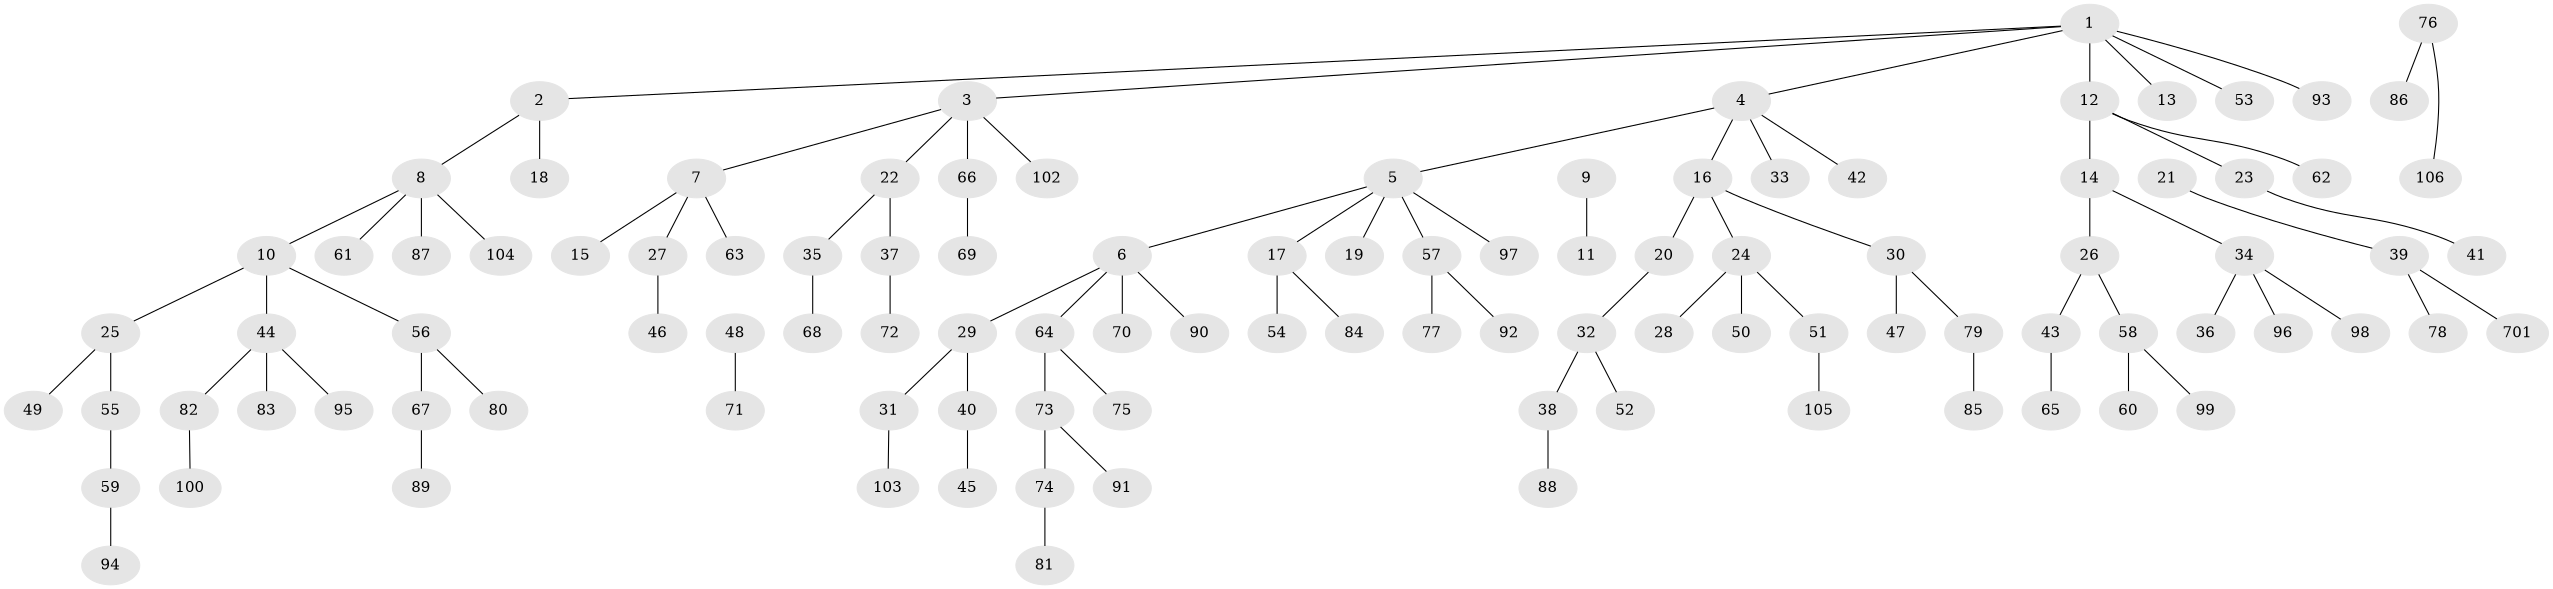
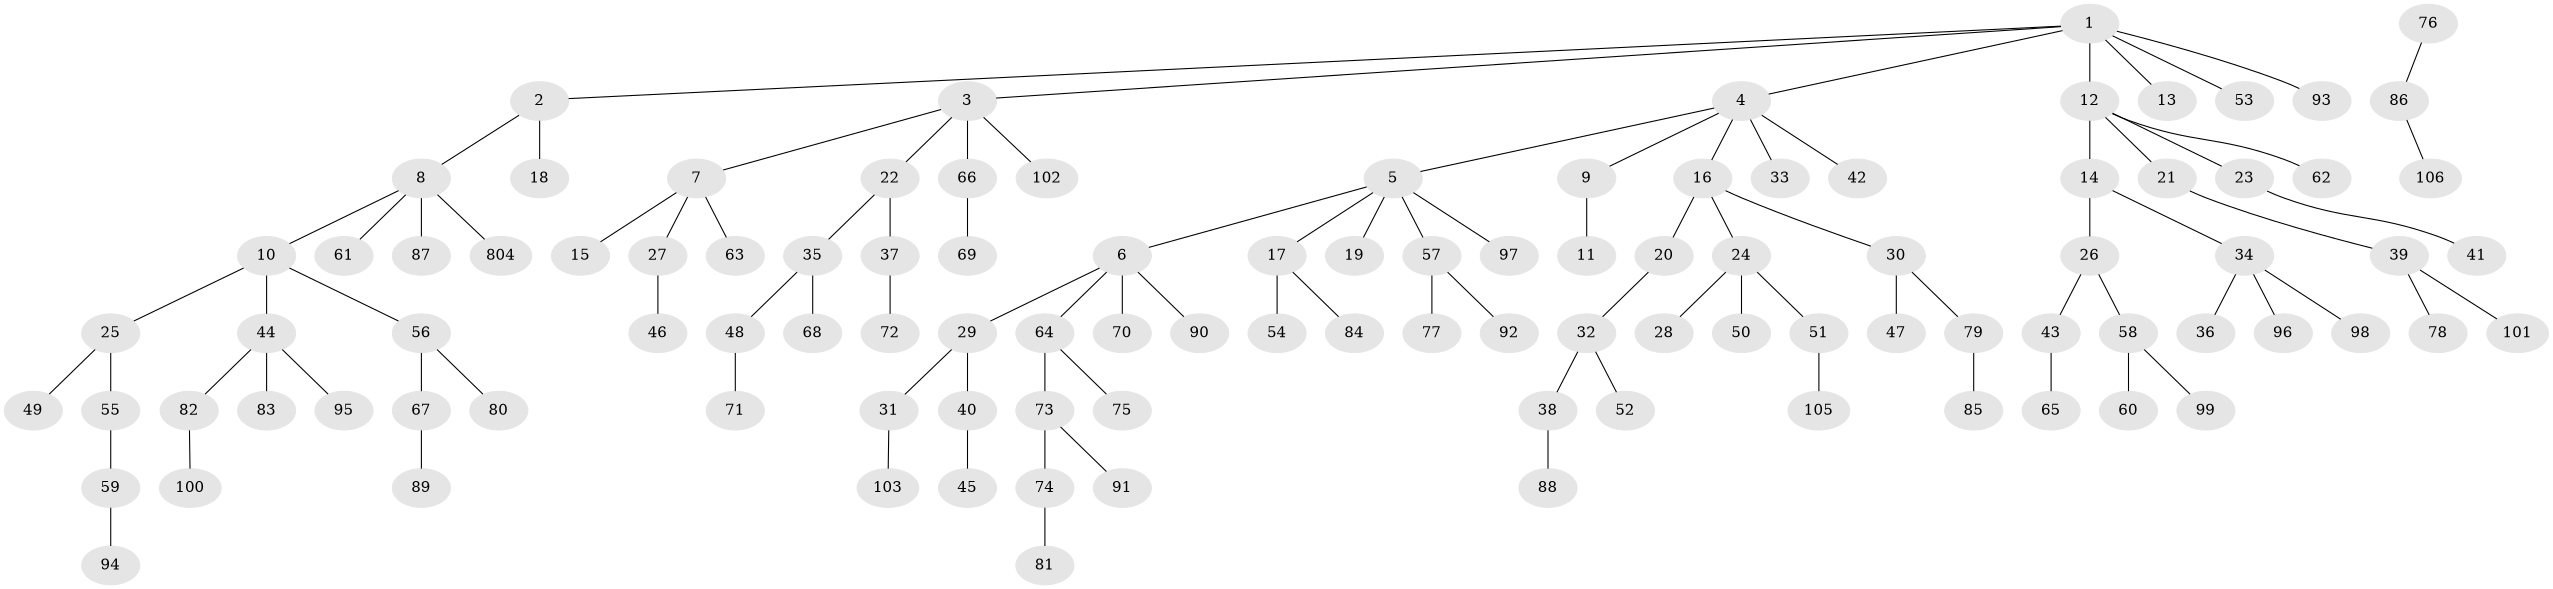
edge "76" -- "106": now "86" -- "106"
edge "4" -- "9": added
edge "12" -- "21": added
node "104": label "104" -> "804"
edge "35" -- "48": added
node "701": label "701" -> "101"
